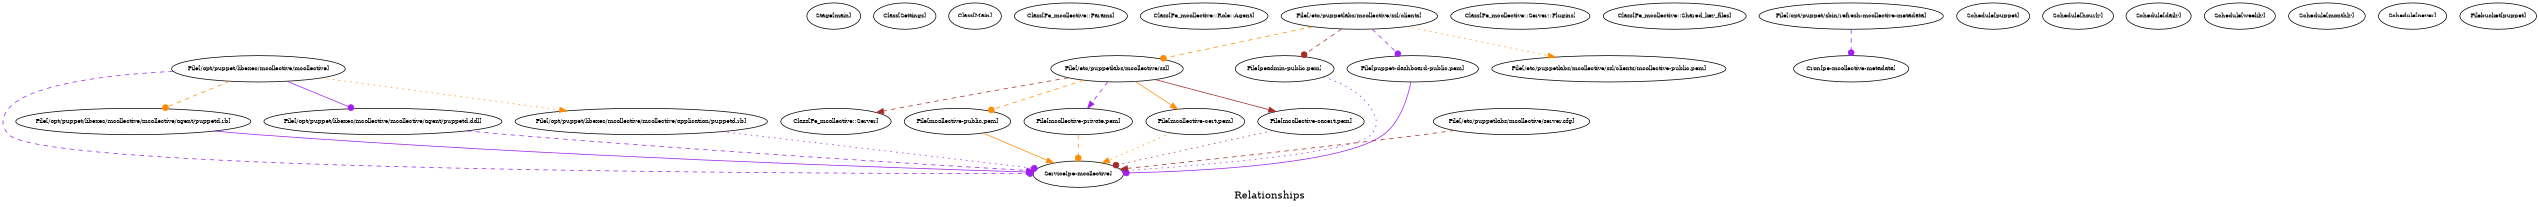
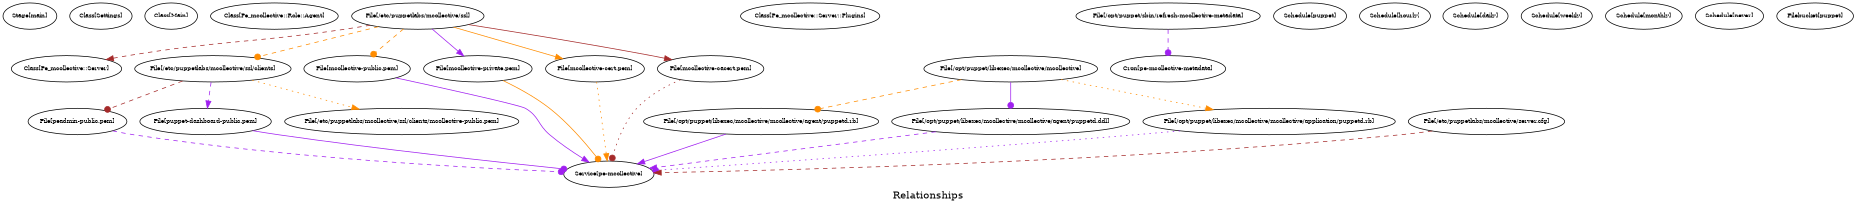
node "Class[Pe_mcollective::Params]": removed
node "Class[Pe_mcollective::Shared_key_files]": removed
edge "File[/etc/puppetlabs/mcollective/ssl/clients]" -> "File[puppet-dashboard-public.pem]": arrowhead dot -> normal
edge "File[/etc/puppetlabs/mcollective/ssl/clients]" -> "File[/etc/puppetlabs/mcollective/ssl]": reversed
edge "File[/etc/puppetlabs/mcollective/ssl]" -> "File[mcollective-private.pem]": style dashed -> solid
edge "File[mcollective-private.pem]" -> "Service[pe-mcollective]": style dashed -> solid
edge "File[mcollective-public.pem]" -> "Service[pe-mcollective]": color darkorange -> purple
edge "File[peadmin-public.pem]" -> "Service[pe-mcollective]": style dotted -> dashed
edge "File[/opt/puppet/libexec/mcollective/mcollective]" -> "Service[pe-mcollective]": removed
